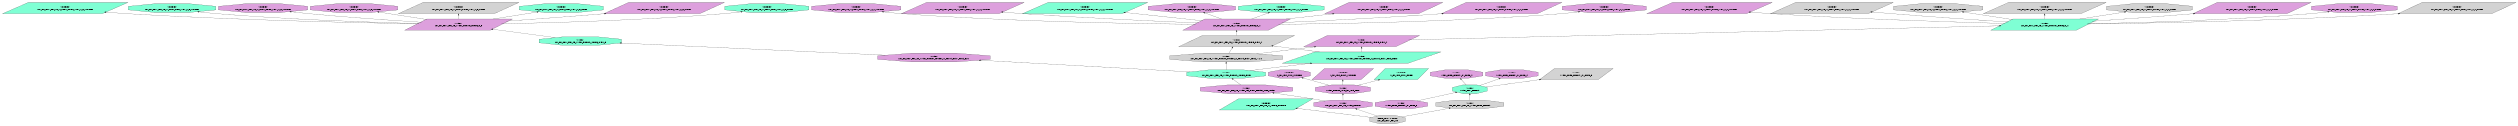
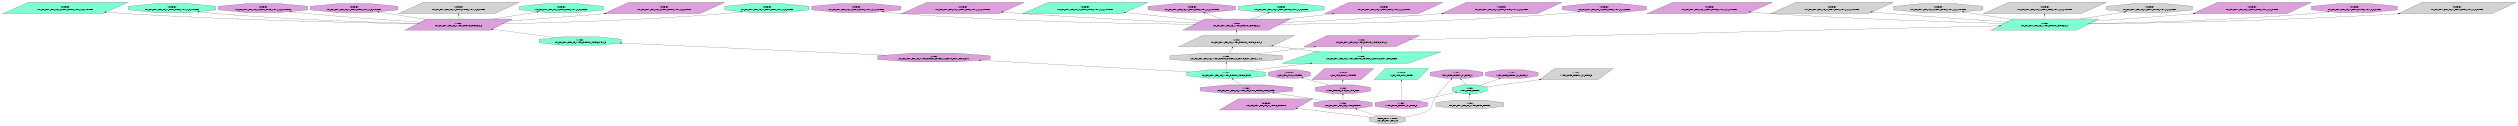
edge "<switch> switch_graphics_layer_tail_light_25px" -> "<spriteset> ss_tail_light_84px_flipped": now "<switch> switch_cargo_capacity_by_cargo_3" -> "<spriteset> ss_tail_light_84px_flipped"
node "<switch> switch_pony_capacity": label "<switch> switch_pony_capacity" -> "<switch> switch_cargo_capacity"
node "<spriteset> mail_car_pony_gen_1B_ss_vehicle_purchase": fillcolor aquamarine -> plum
edge "<FEAT_TRAINS 2220> mail_car_pony_gen_1B" -> "<switch> mail_car_pony_gen_1B_switch_cargo_capacity": now "<FEAT_TRAINS 2220> mail_car_pony_gen_1B" -> "<switch> switch_cargo_capacity_by_cargo_1"
